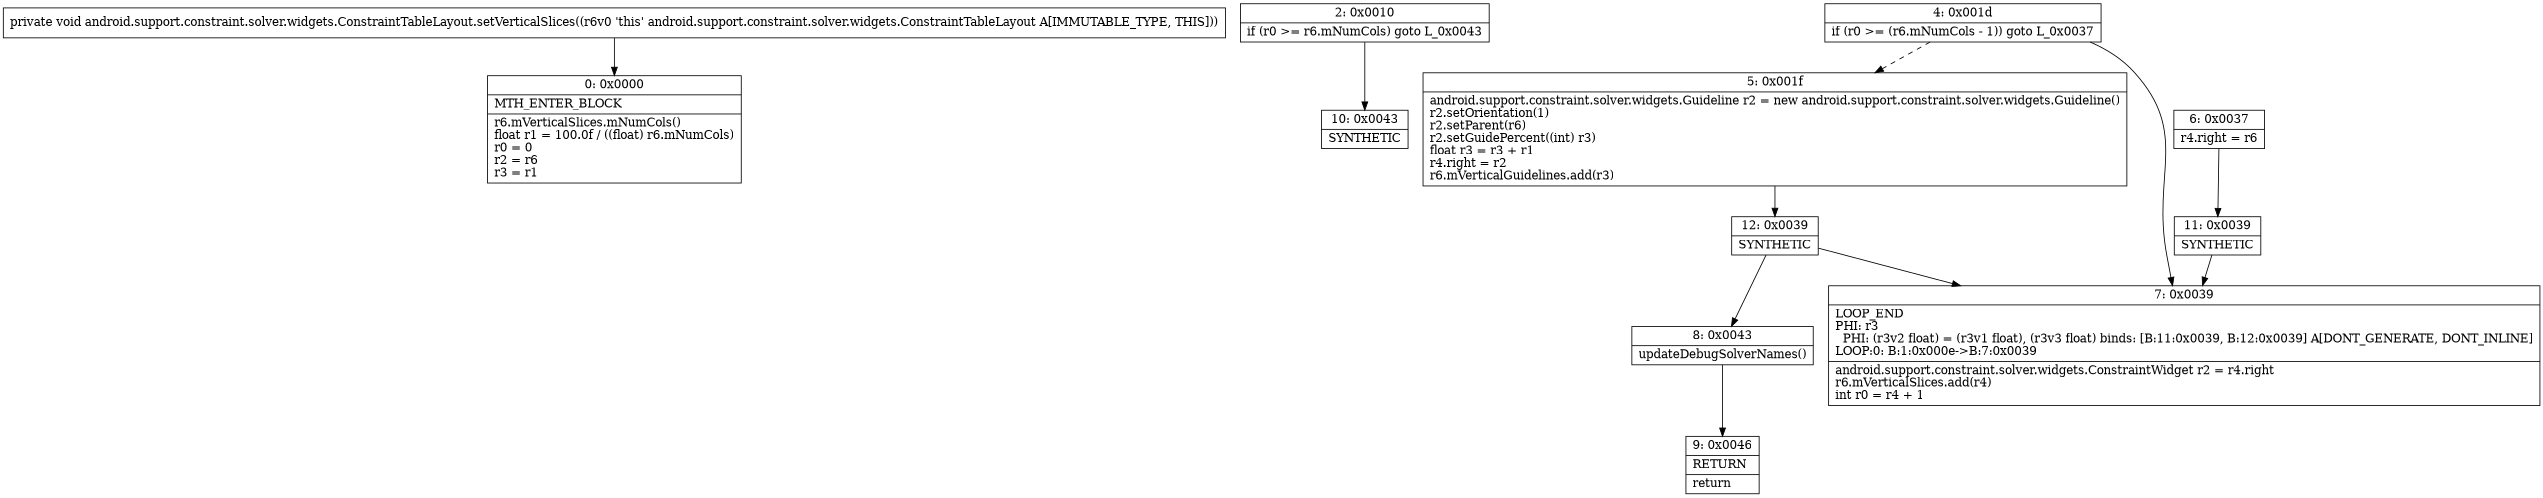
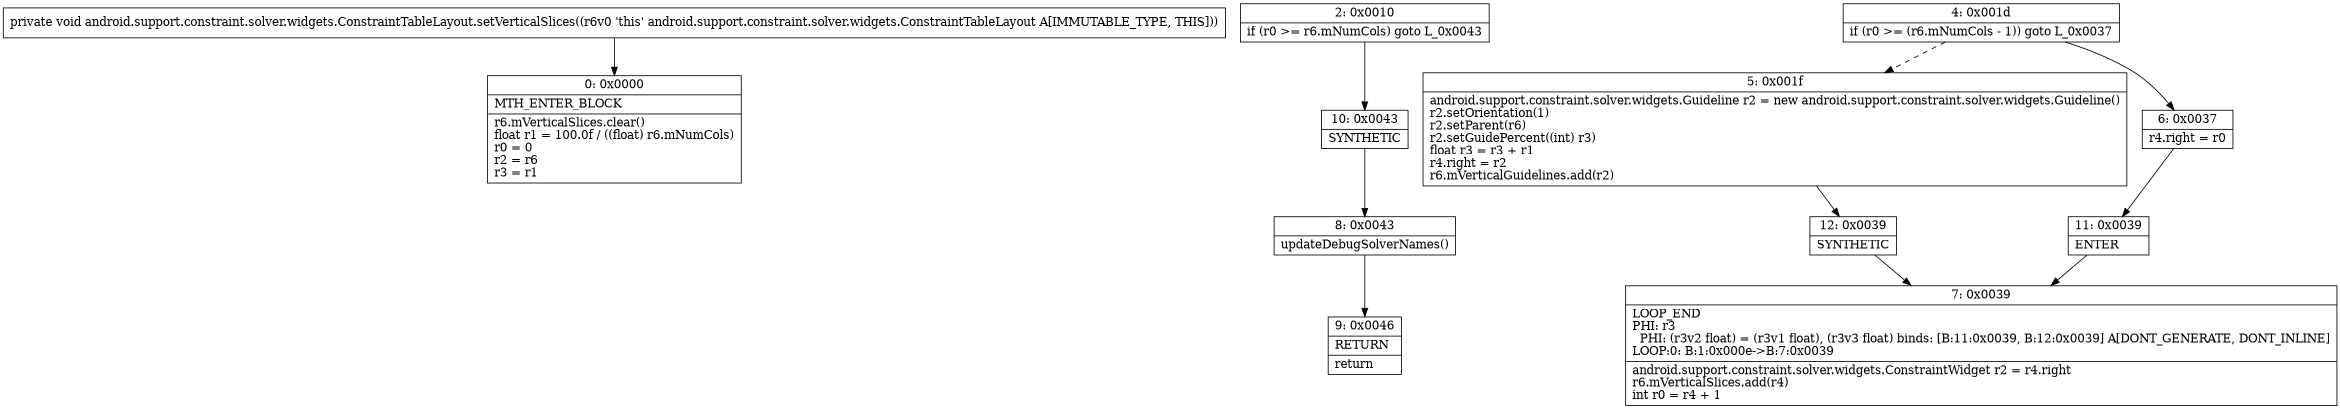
node "0: 0x0000": text "r6.mVerticalSlices.mNumCols()" -> "r6.mVerticalSlices.clear()"
node "6: 0x0037": text "r4.right = r6" -> "r4.right = r0"
edge "4: 0x001d" -> "7: 0x0039": now "4: 0x001d" -> "6: 0x0037"
node "5: 0x001f": text "r6.mVerticalGuidelines.add(r3)" -> "r6.mVerticalGuidelines.add(r2)"
node "11: 0x0039": text "SYNTHETIC" -> "ENTER"
edge "12: 0x0039" -> "8: 0x0043": now "10: 0x0043" -> "8: 0x0043"
